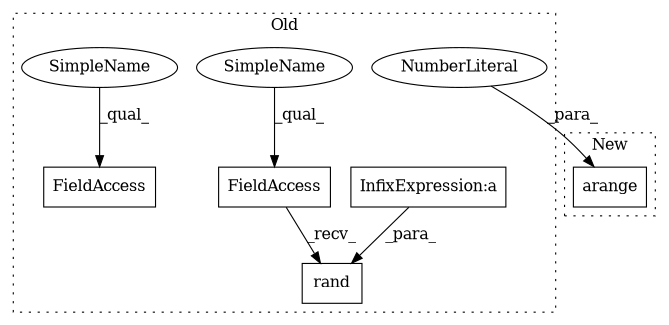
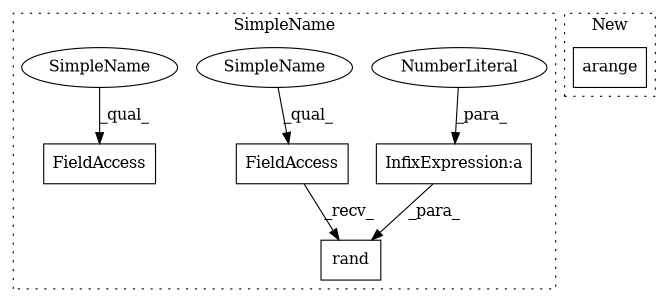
cluster "Old": label "Old" -> "SimpleName"
edge "NumberLiteral" -> "arange": now "NumberLiteral" -> "InfixExpression:a"
